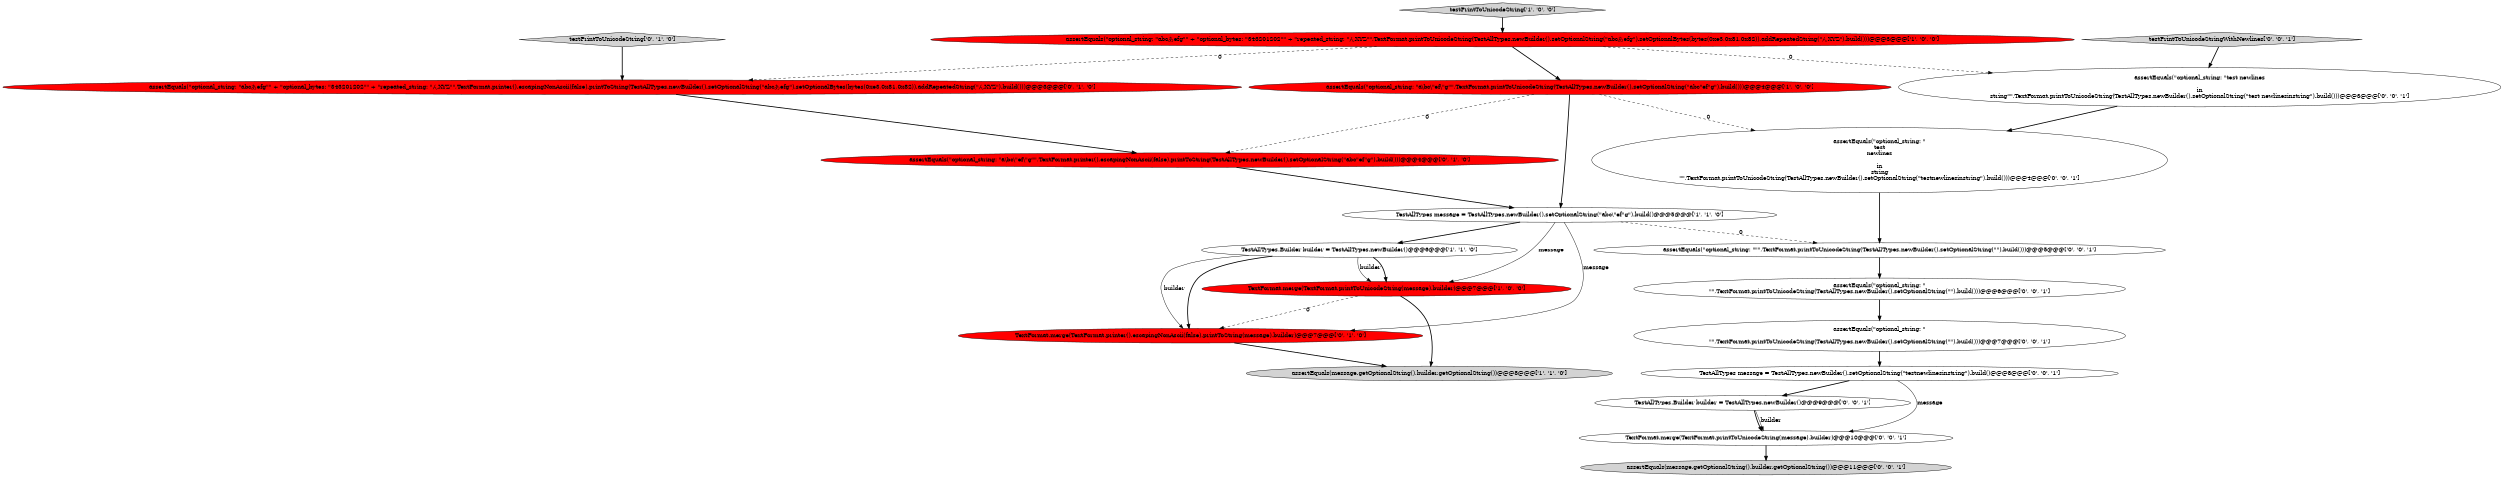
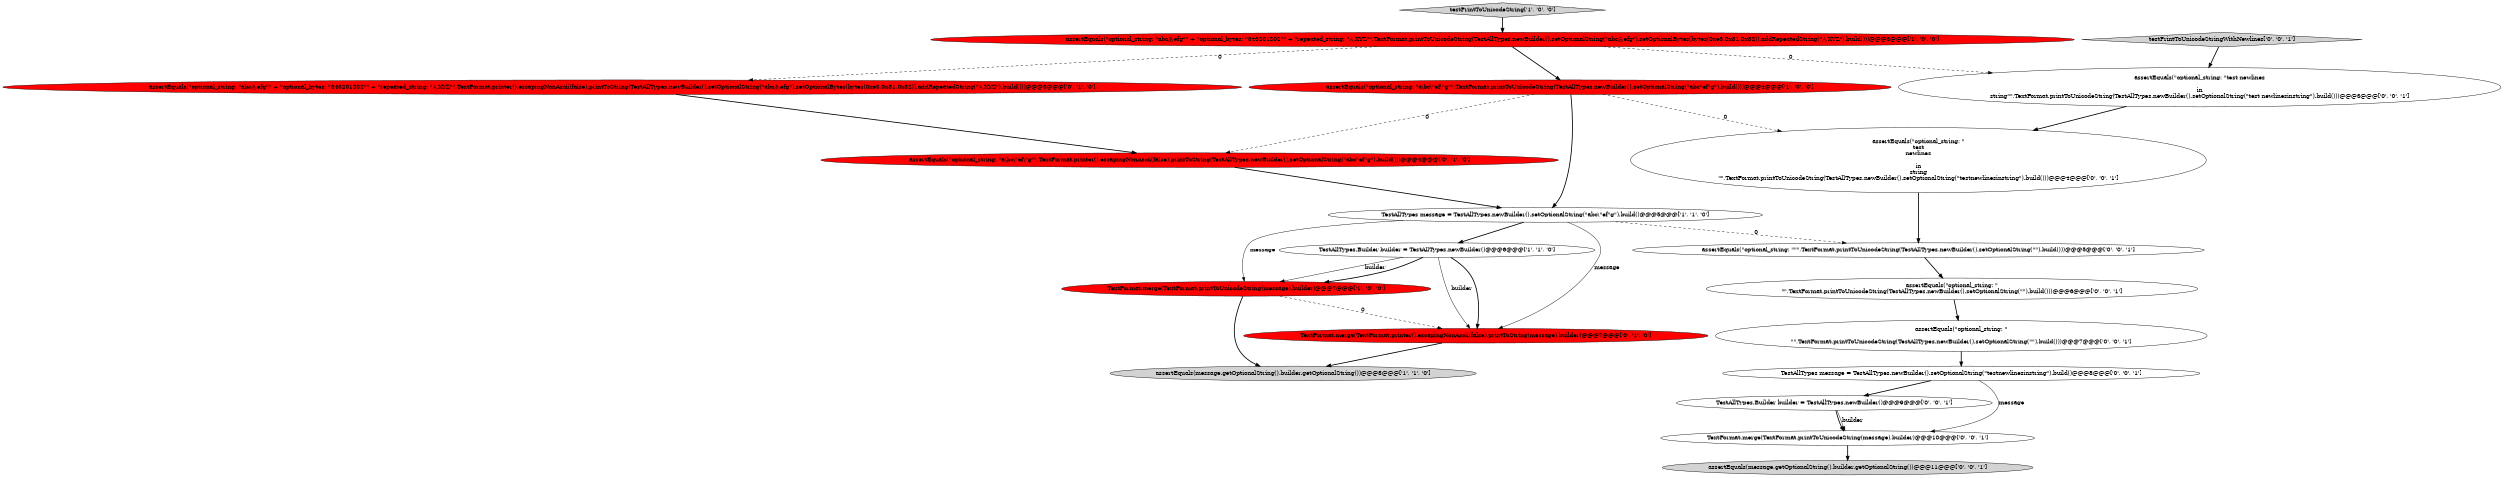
node "testPrintToUnicodeString['0', '1', '0']": removed
